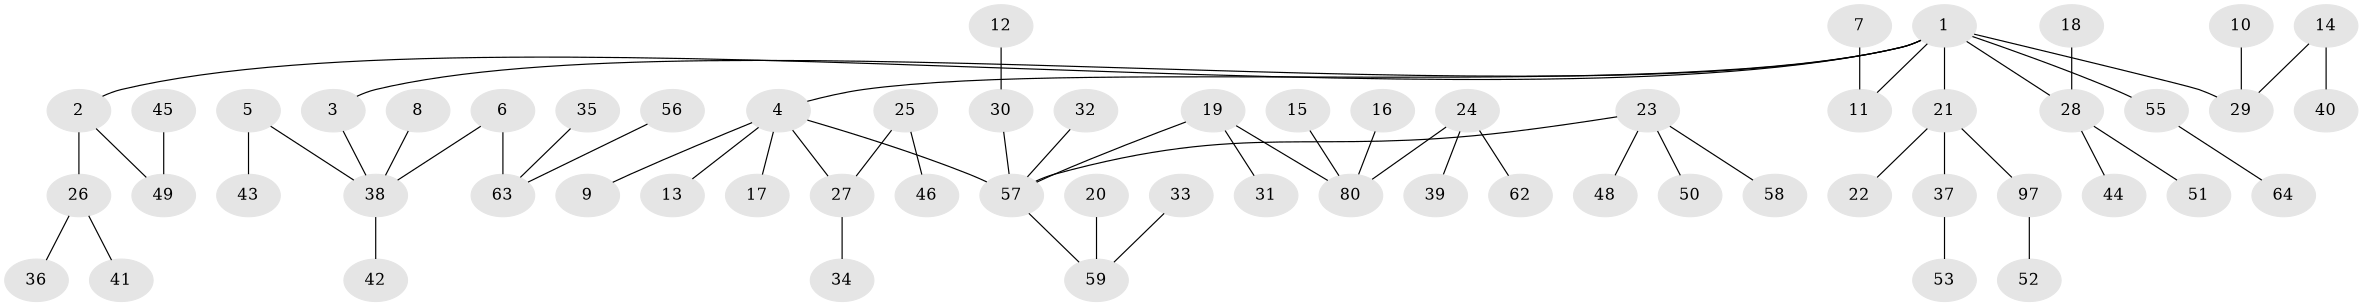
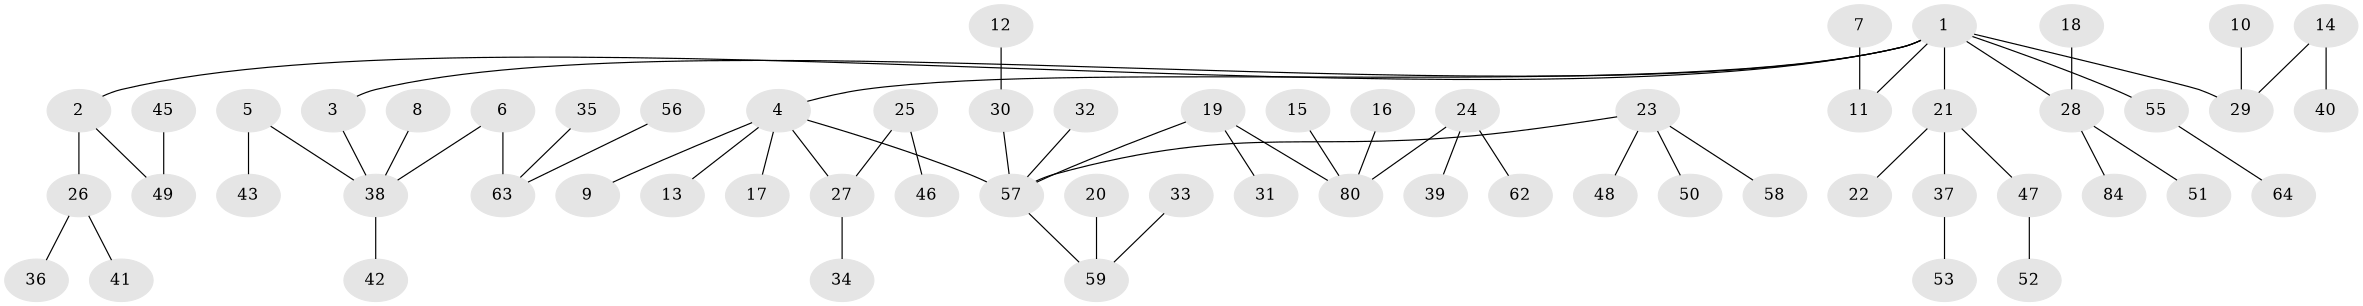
node "97": label "97" -> "47"
node "44": label "44" -> "84"
